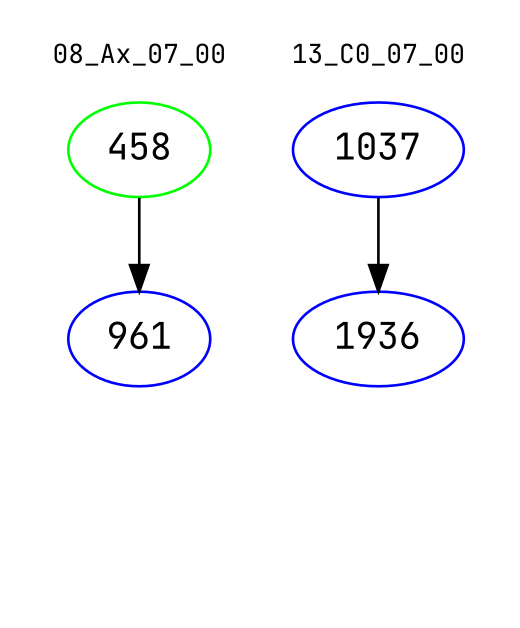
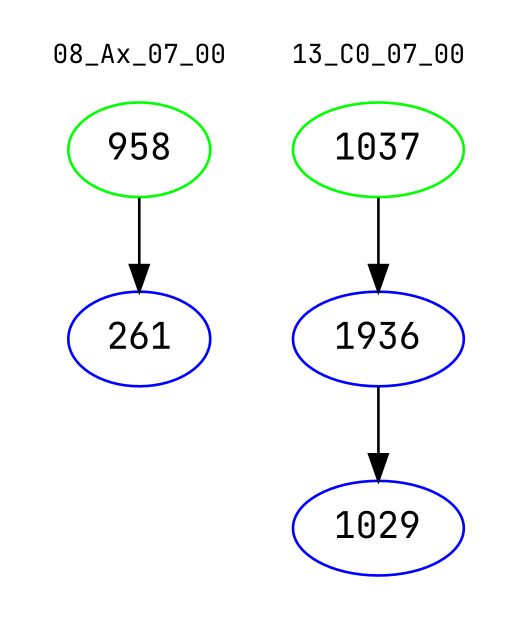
node "458": label "458" -> "958"
node "1037": color blue -> green
node "961": label "961" -> "261"
node "1029": added
